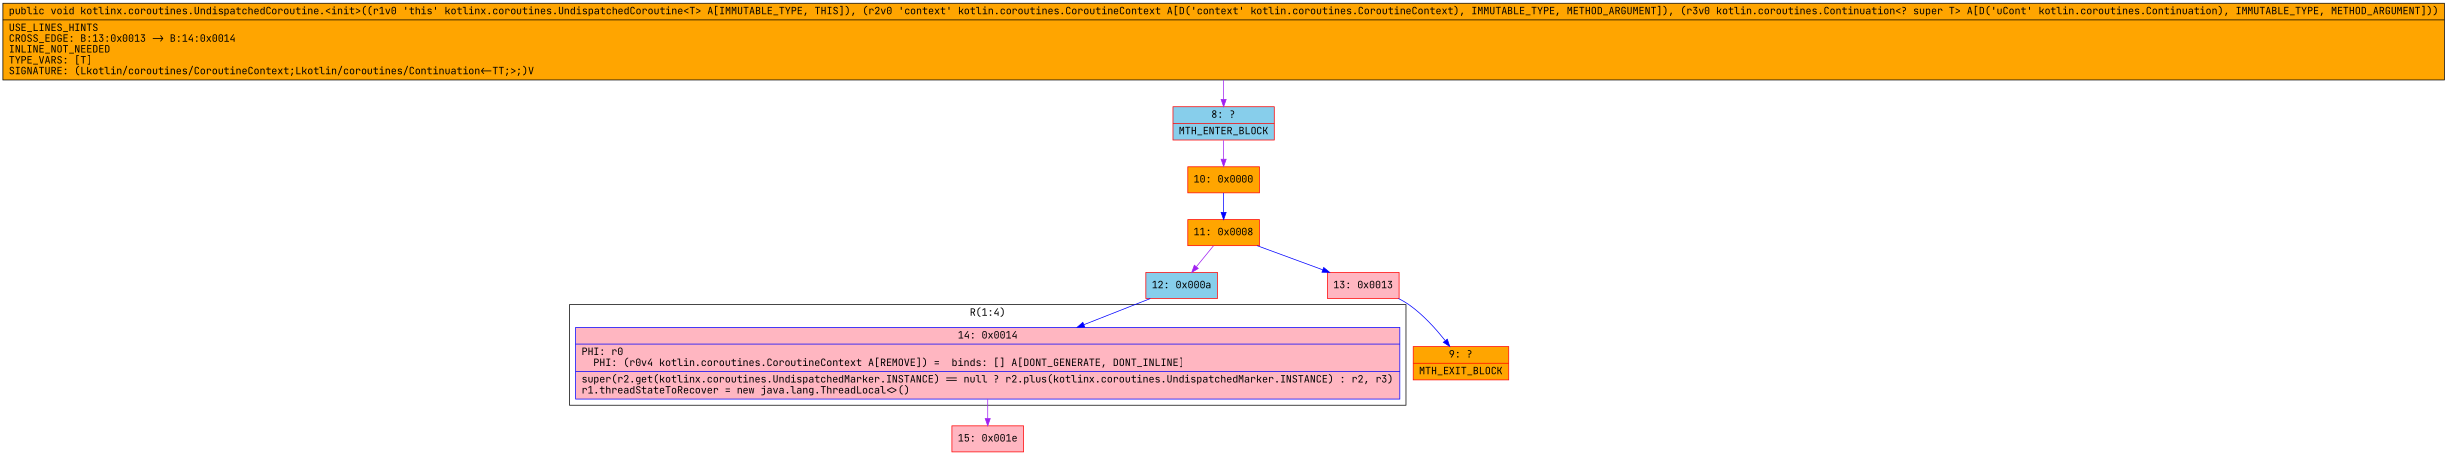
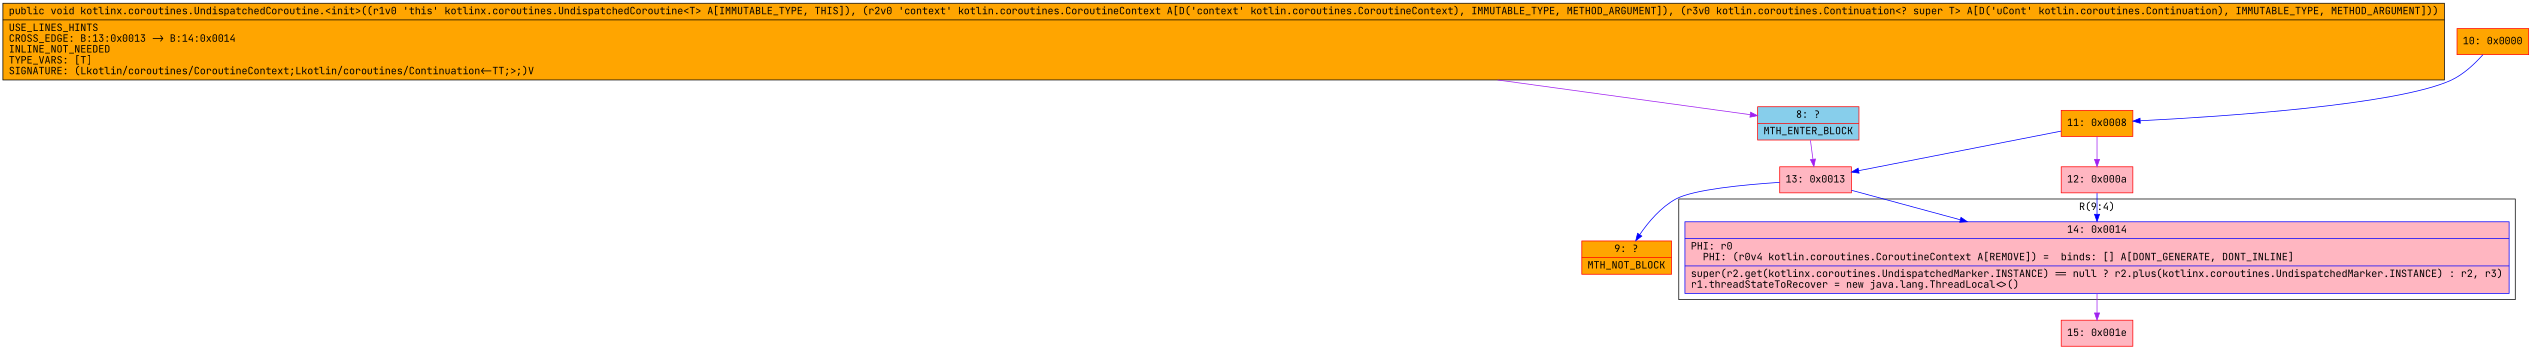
edge "8: ?" -> "10: 0x0000": now "8: ?" -> "13: 0x0013"
edge "13: 0x0013" -> "14: 0x0014": added
node "12: 0x000a": fillcolor skyblue -> lightpink
cluster "R(1:4)": label "R(1:4)" -> "R(9:4)"
node "9: ?": text "MTH_EXIT_BLOCK" -> "MTH_NOT_BLOCK"
